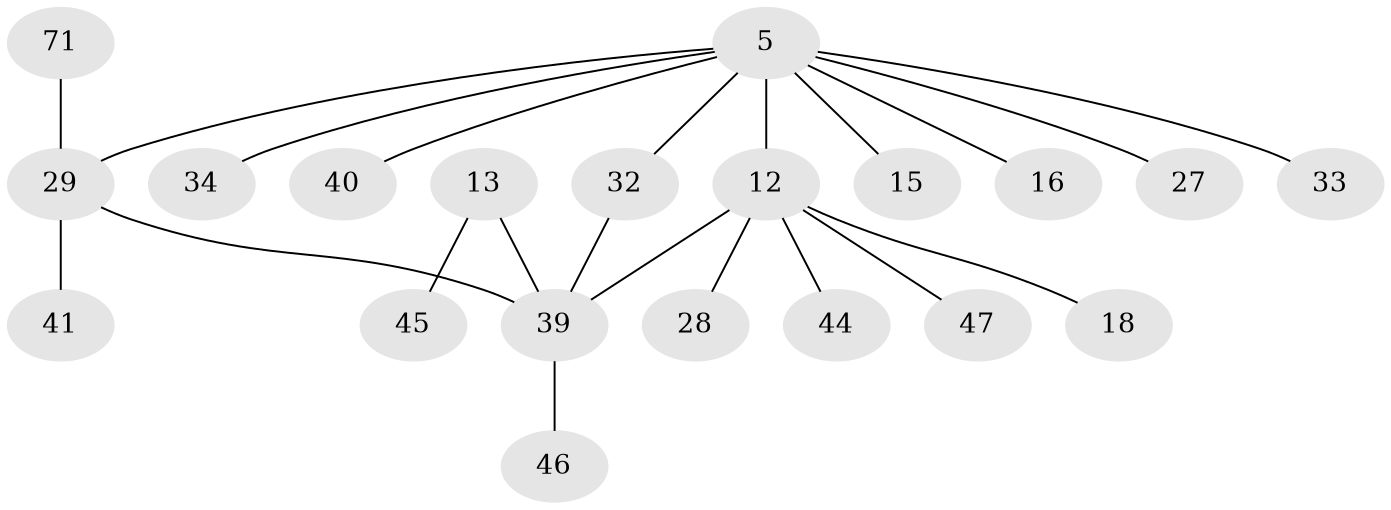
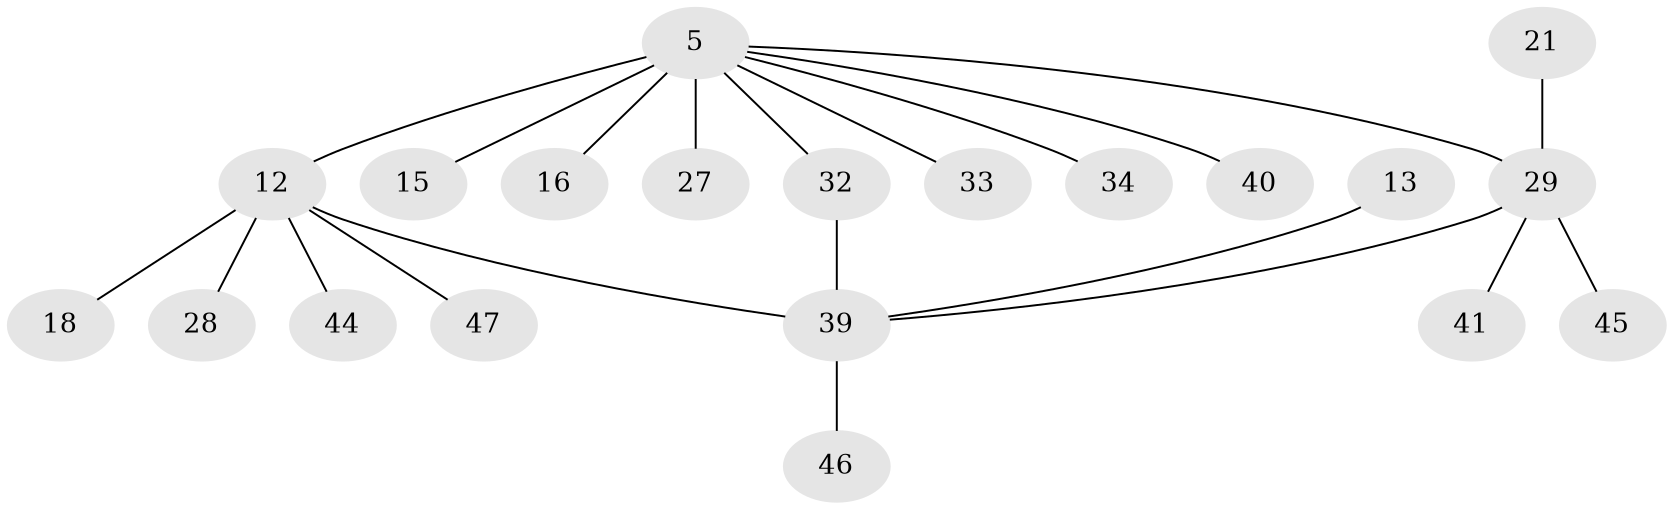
node "71": label "71" -> "21"
edge "13" -- "45": now "29" -- "45"
